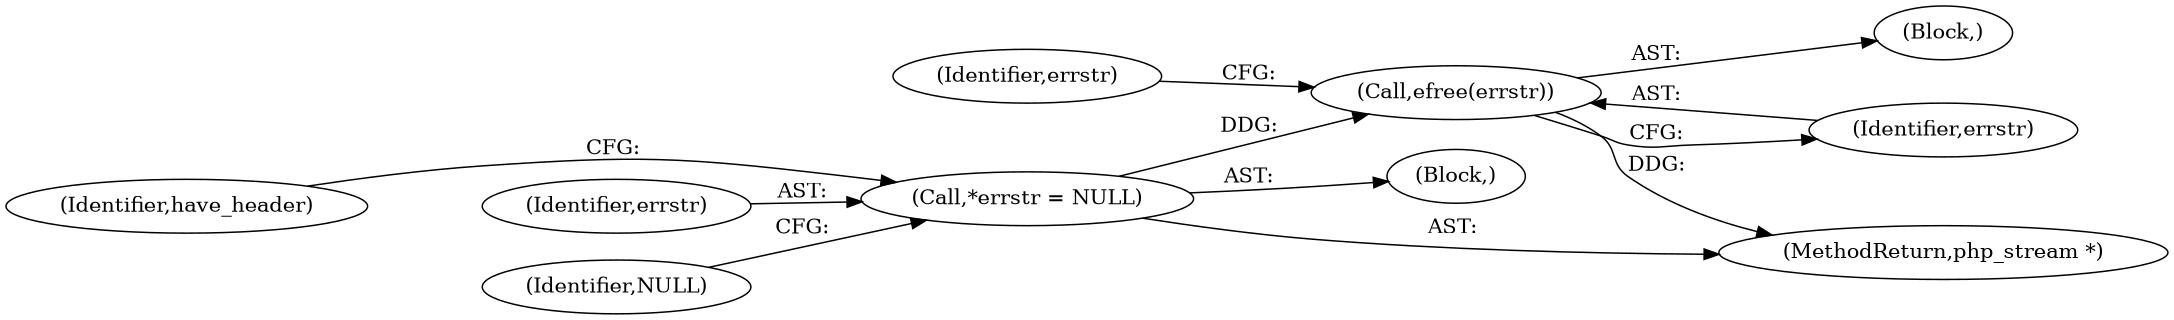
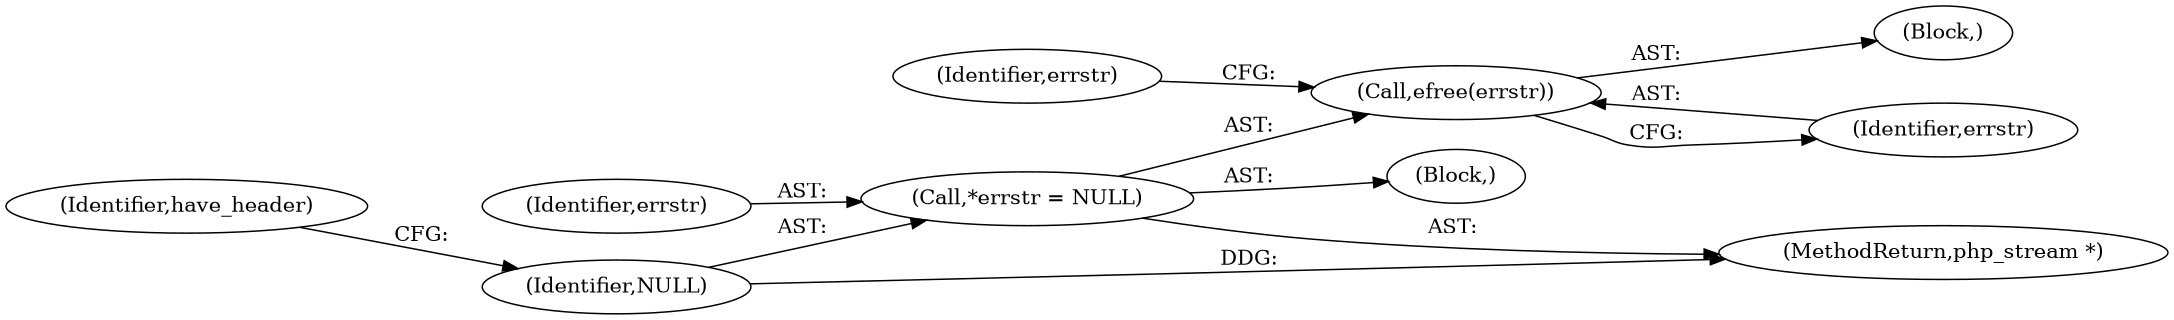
edge "(Call,*errstr = NULL)" -> "(Call,efree(errstr))": label "DDG: " -> "AST: "
edge "(Identifier,have_header)" -> "(Call,*errstr = NULL)": now "(Identifier,have_header)" -> "(Identifier,NULL)"
edge "(Call,efree(errstr))" -> "(MethodReturn,php_stream *)": now "(Identifier,NULL)" -> "(MethodReturn,php_stream *)"
edge "(Identifier,NULL)" -> "(Call,*errstr = NULL)": label "CFG: " -> "AST: "
